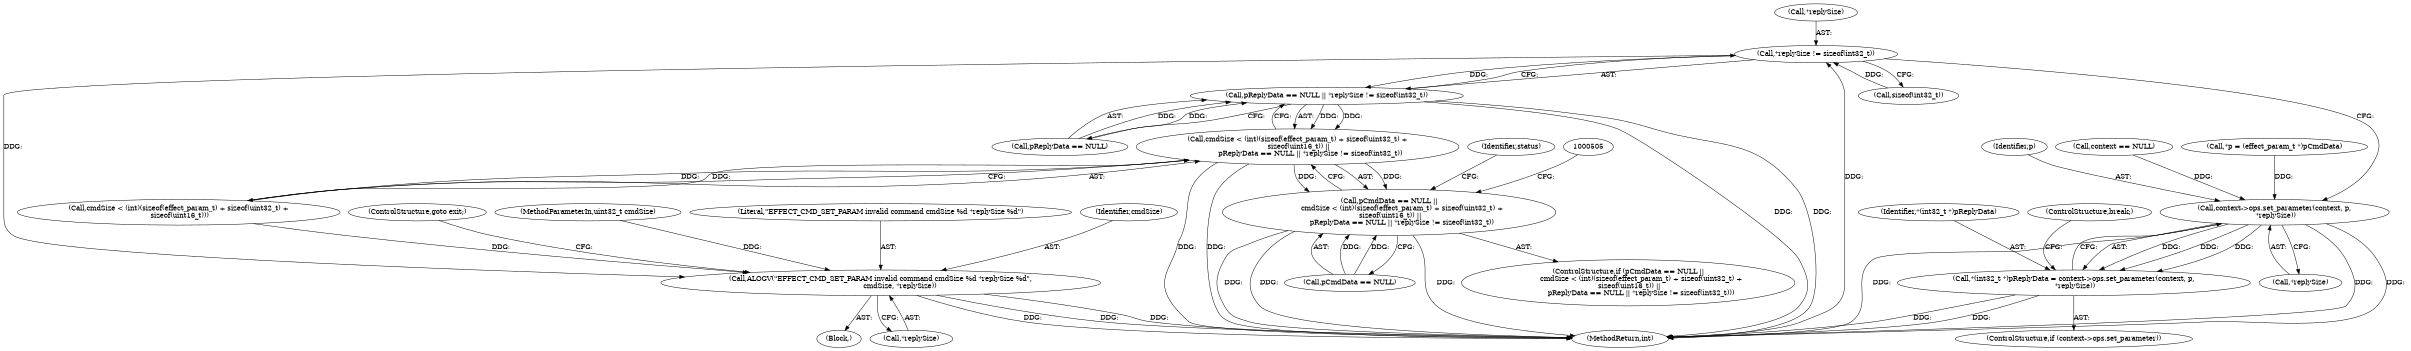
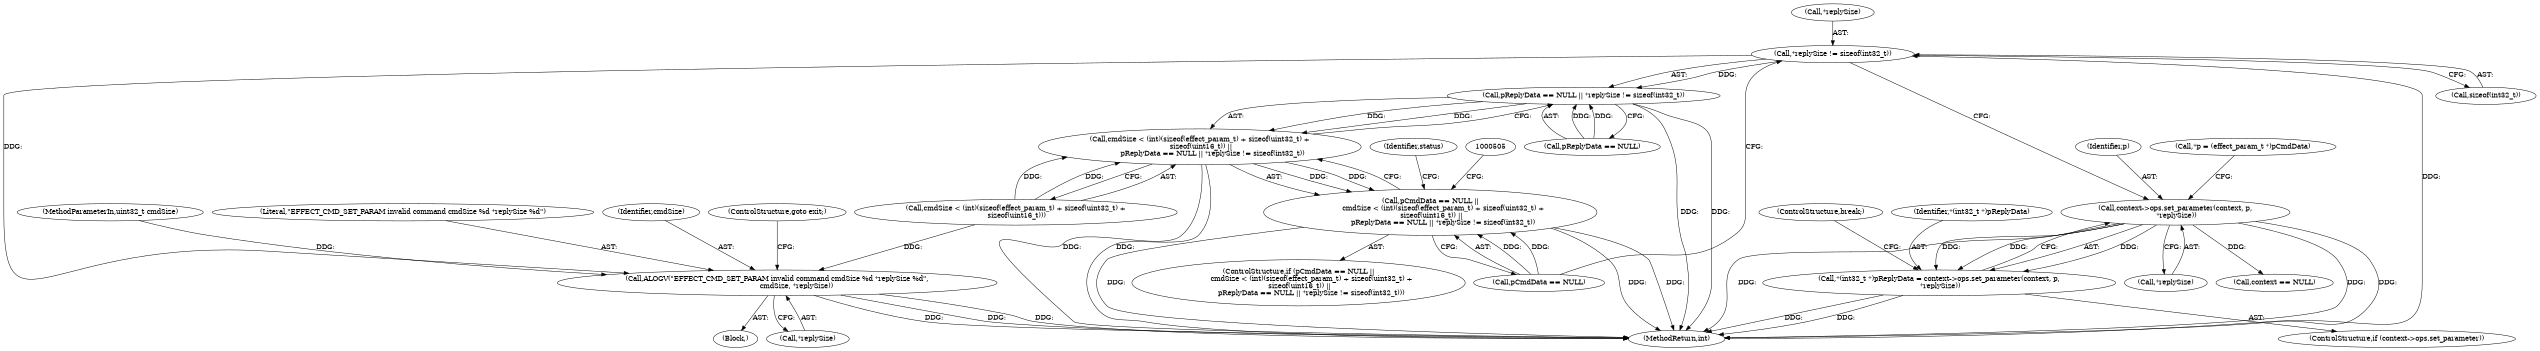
edge "(Call,pReplyData == NULL || *replySize != sizeof(int32_t))" -> "(Call,*replySize != sizeof(int32_t))": now "(Call,pCmdData == NULL)" -> "(Call,*replySize != sizeof(int32_t))"
edge "(Call,sizeof(int32_t))" -> "(Call,*replySize != sizeof(int32_t))": label "DDG: " -> "AST: "
edge "(Call,context == NULL)" -> "(Call,context->ops.set_parameter(context, p, *replySize))": reversed
edge "(Call,*p = (effect_param_t *)pCmdData)" -> "(Call,context->ops.set_parameter(context, p, *replySize))": label "DDG: " -> "CFG: "
